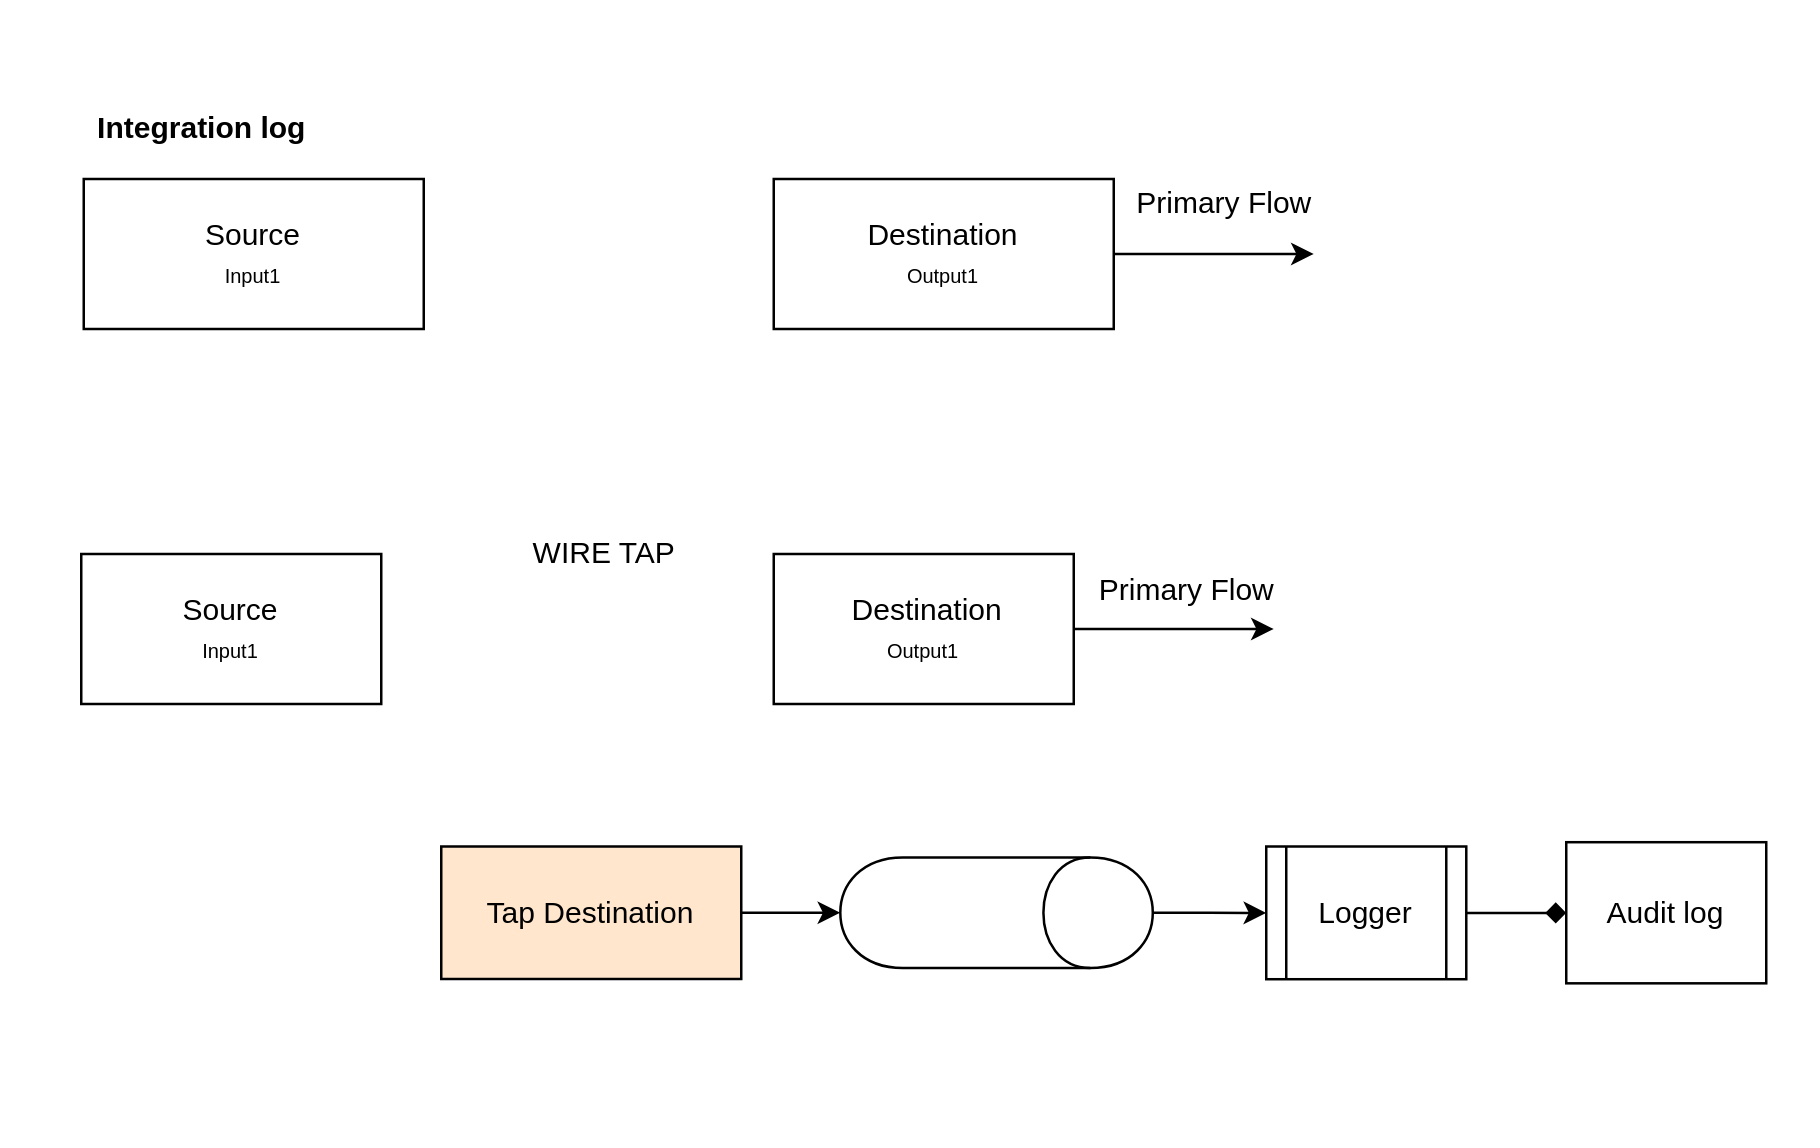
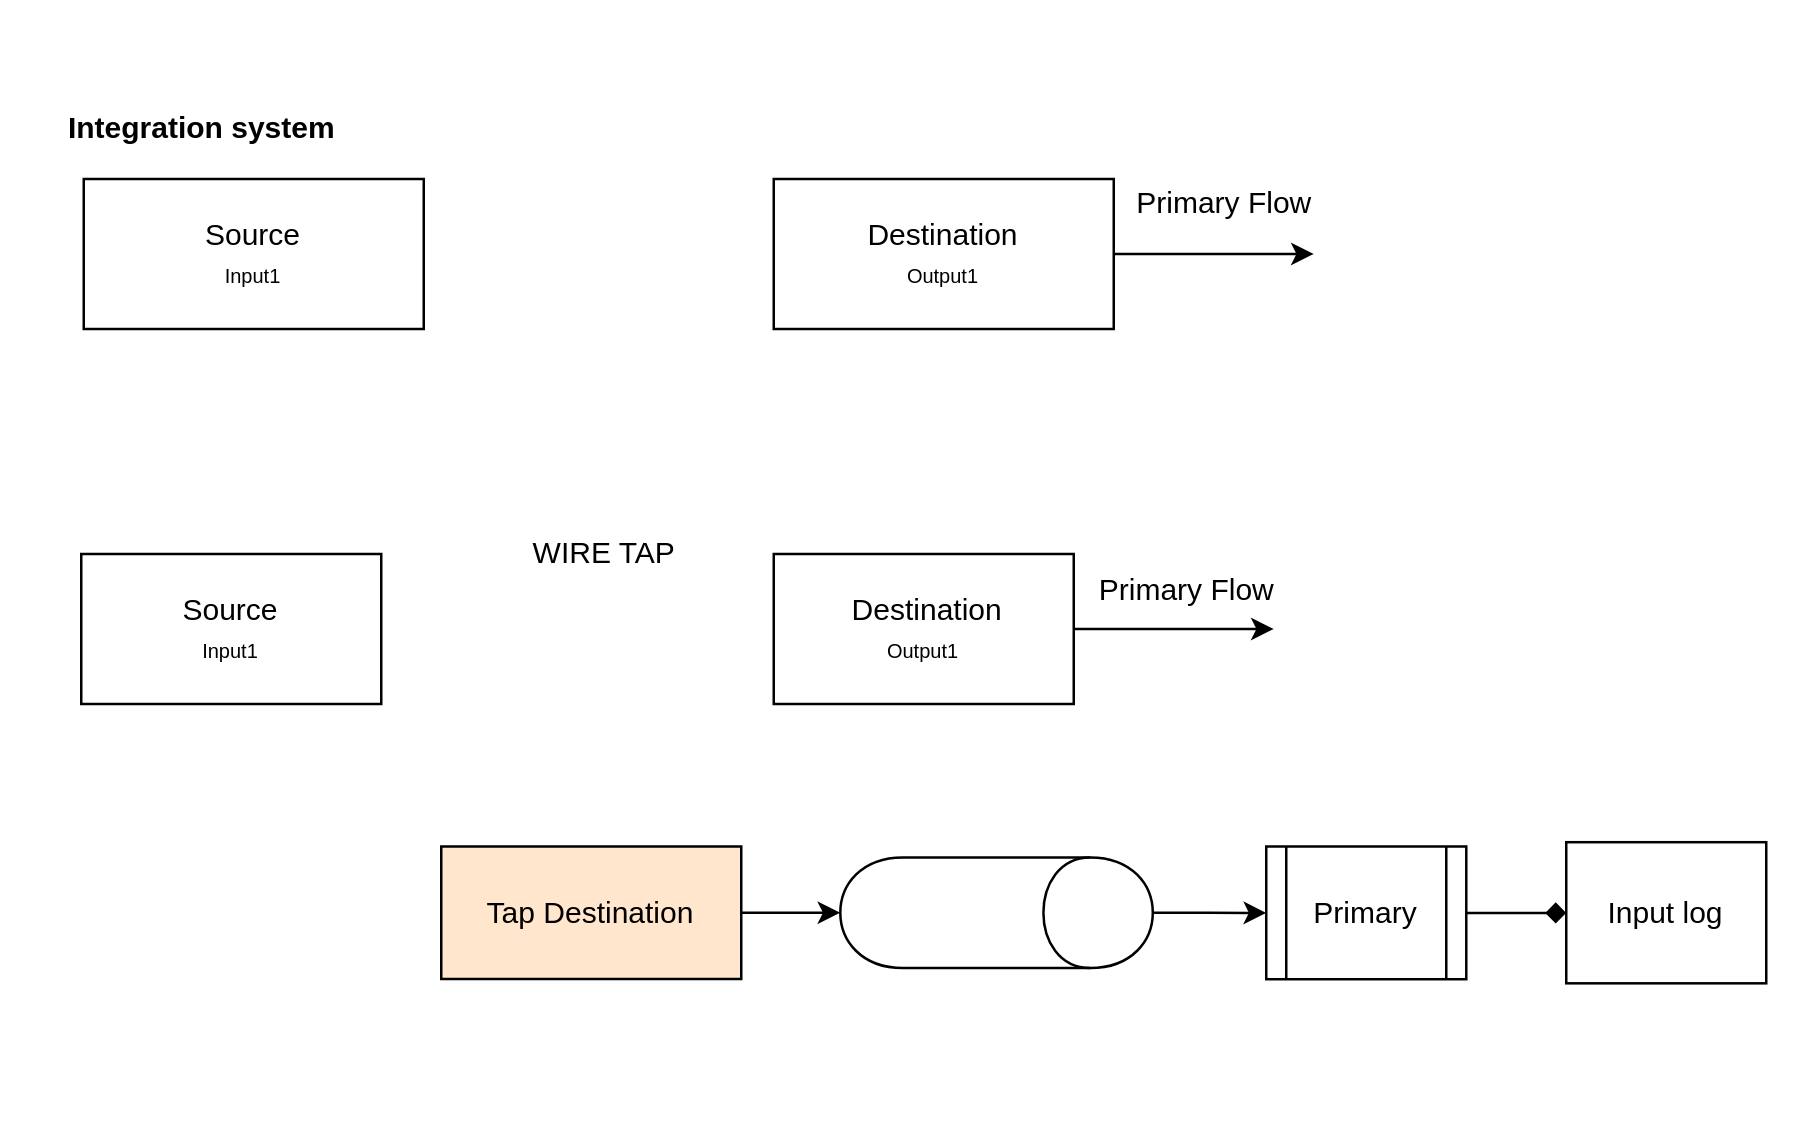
node "Integration log": label "Integration log" -> "Integration system"
node "Logger": label "Logger" -> "Primary"
node "Audit log": label "Audit log" -> "Input log"
